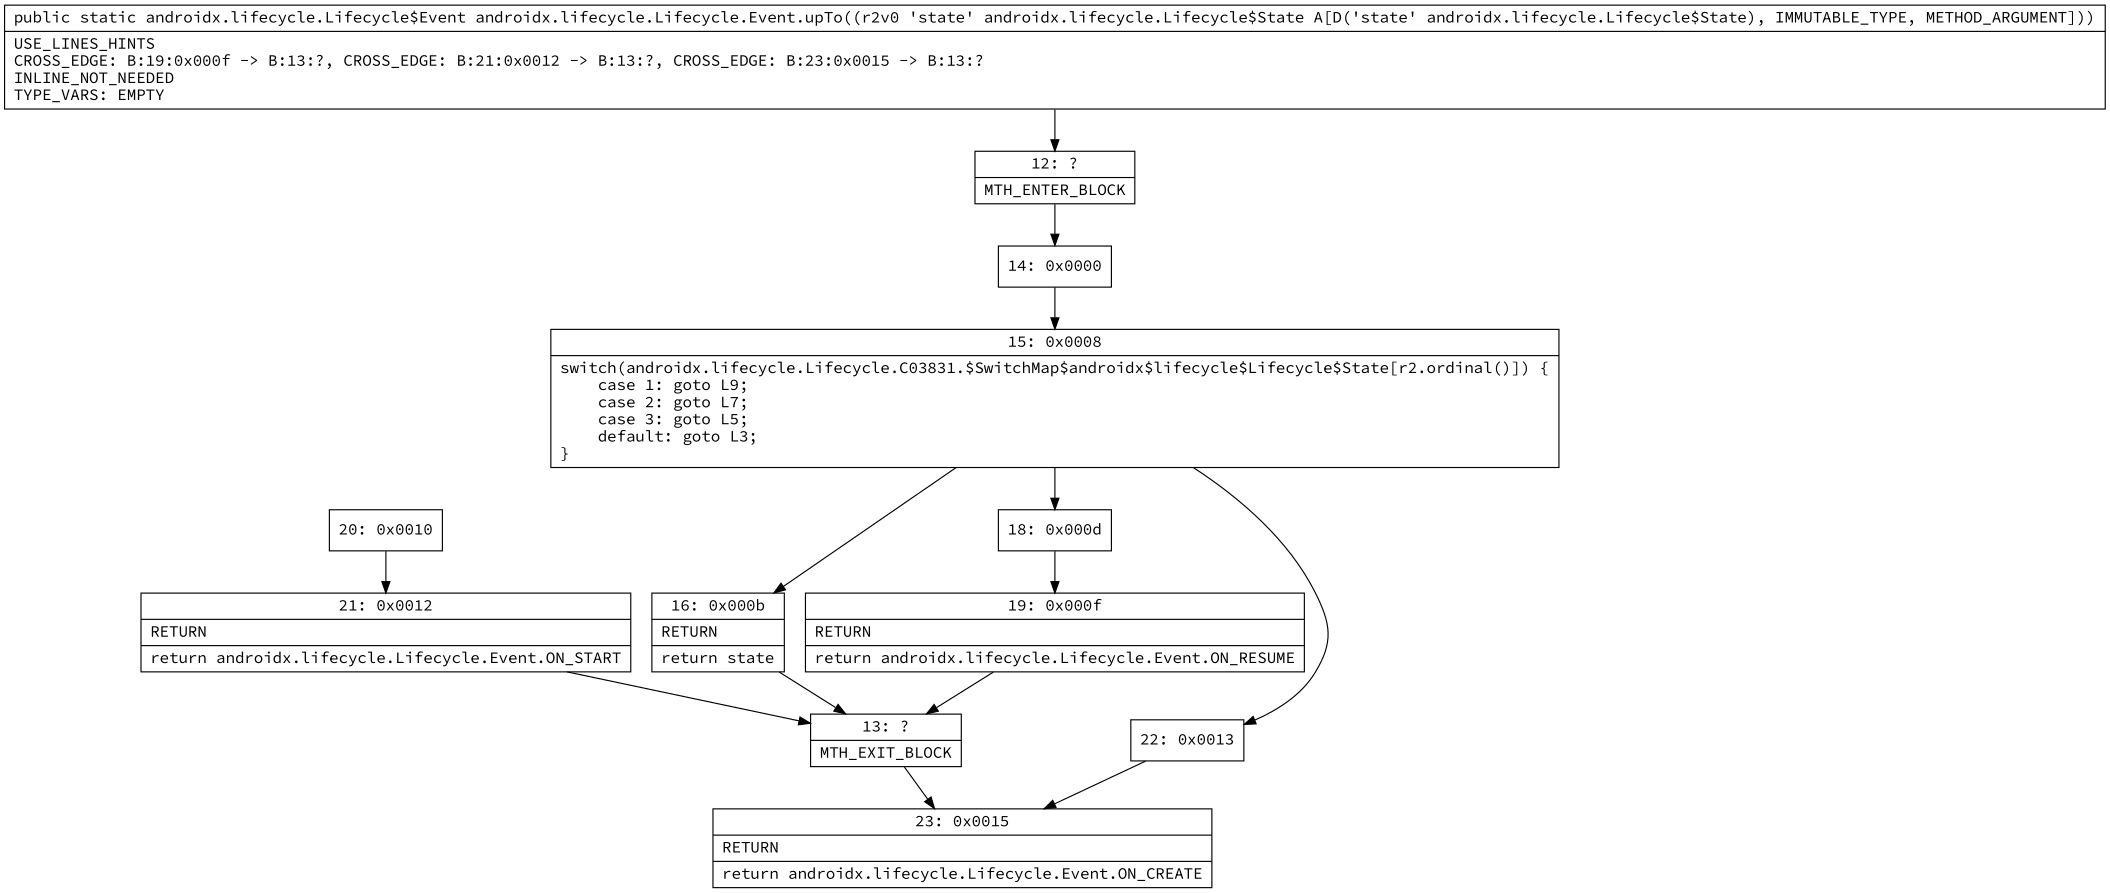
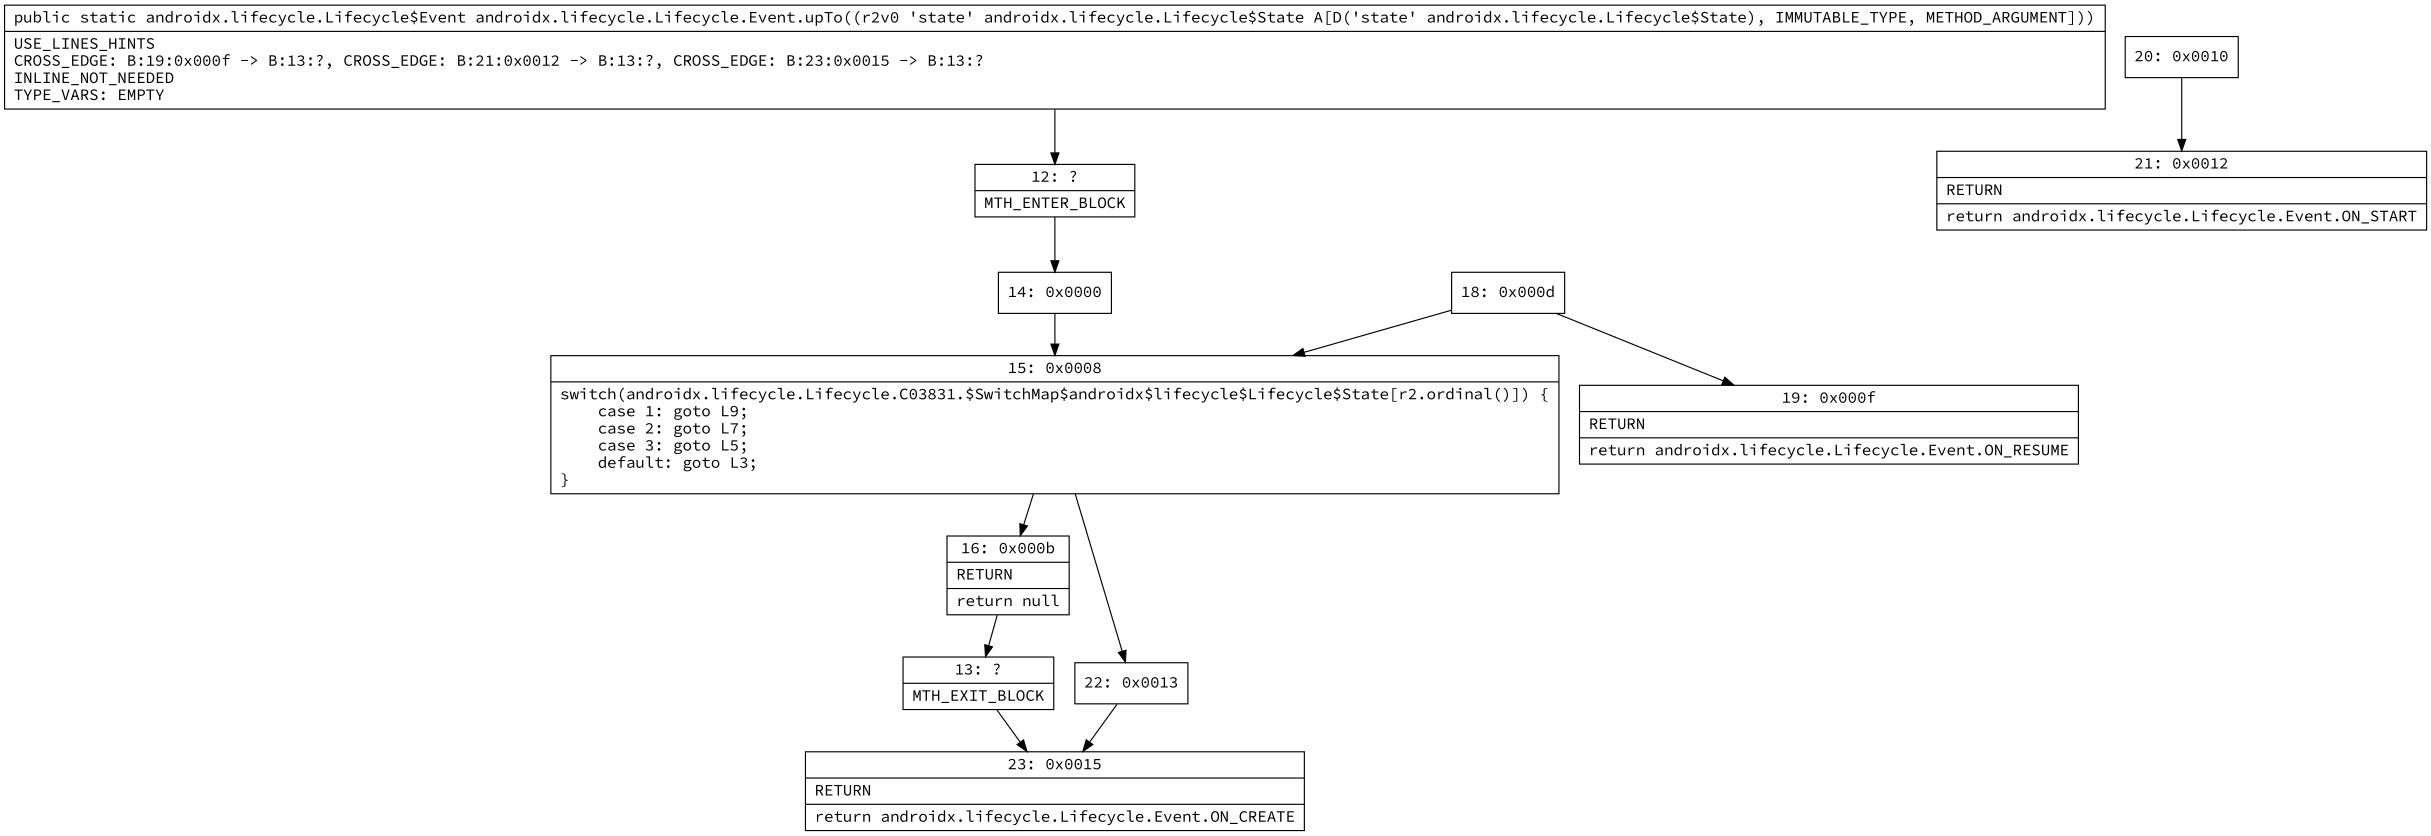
edge "15: 0x0008" -> "18: 0x000d": reversed
node "16: 0x000b": text "return state" -> "return null"
edge "19: 0x000f" -> "13: ?": removed
edge "21: 0x0012" -> "13: ?": removed
